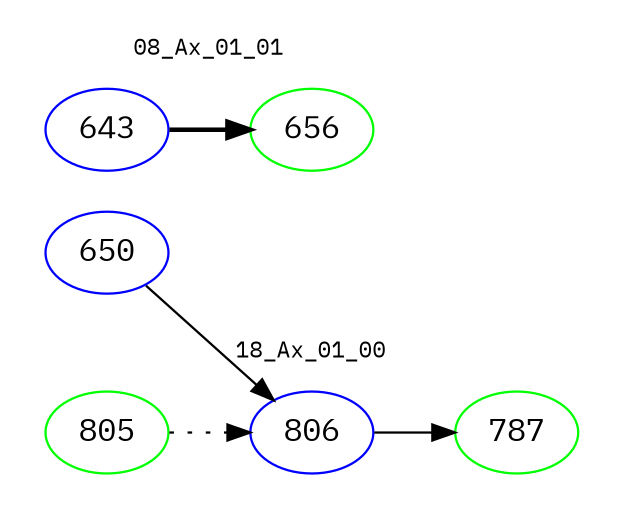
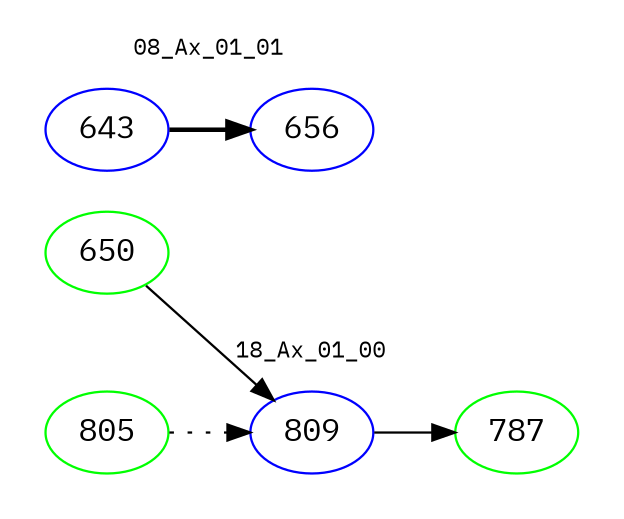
node "656": color green -> blue
node "650": color blue -> green
node "806": label "806" -> "809"
